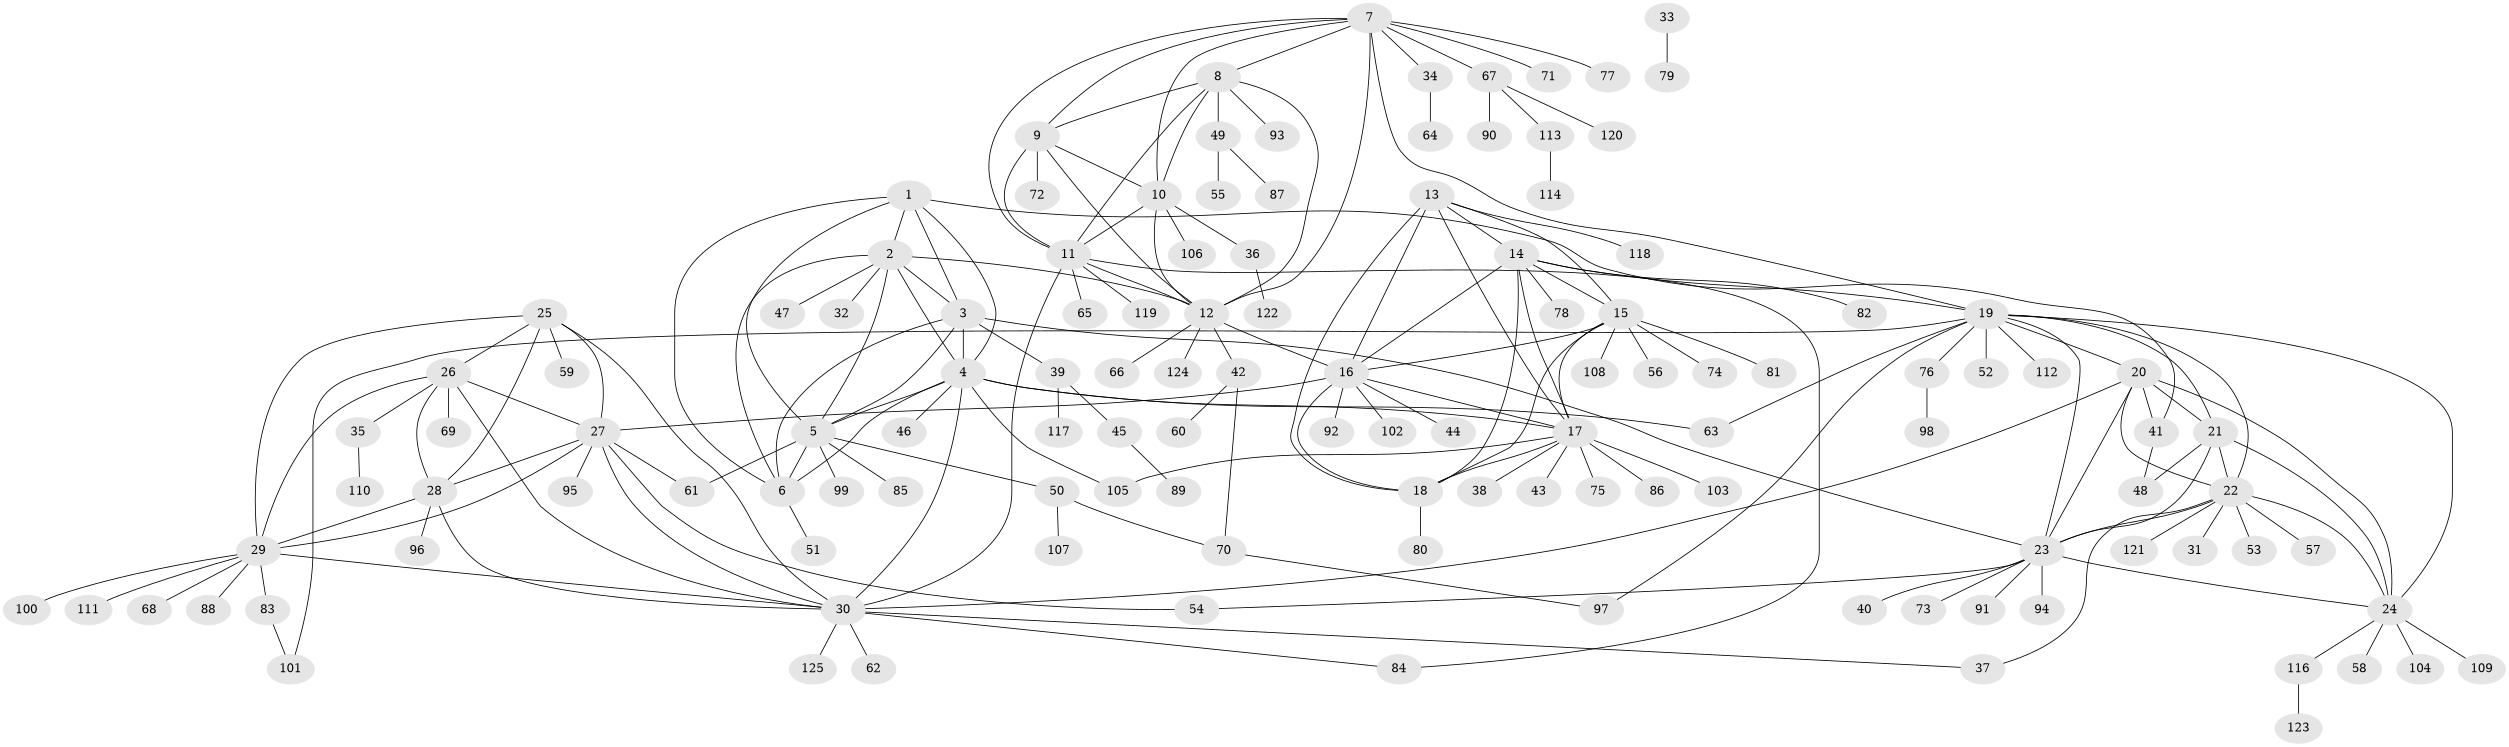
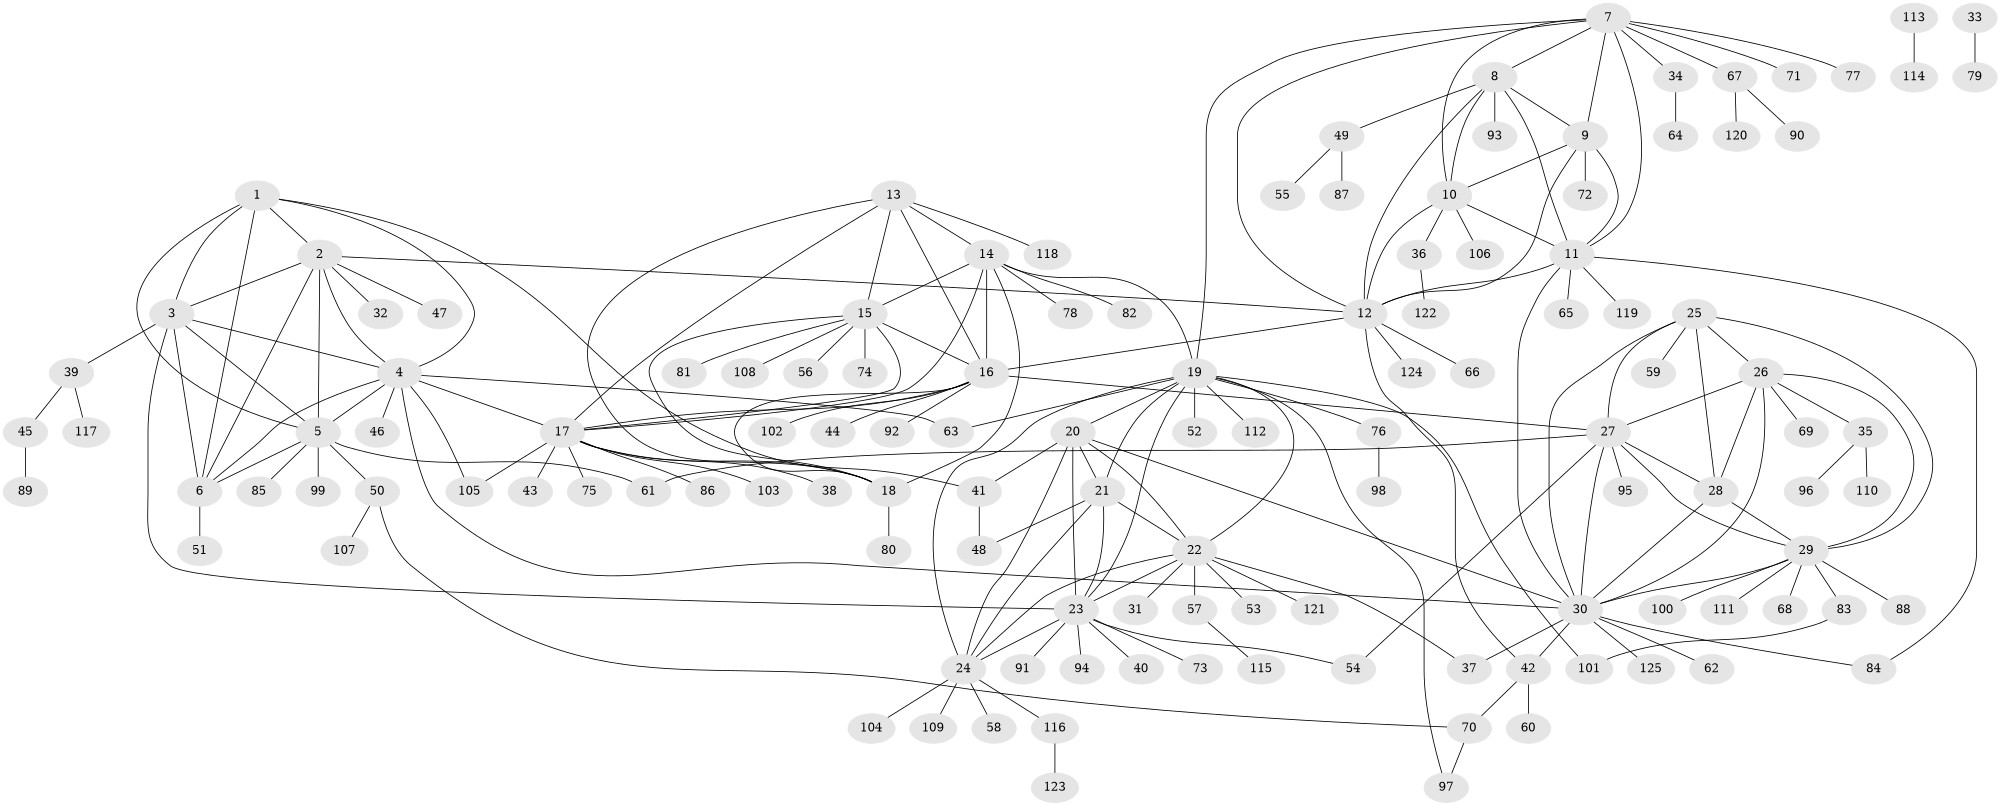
edge "67" -- "113": removed
edge "28" -- "96": now "35" -- "96"
edge "30" -- "42": added
node "115": added
